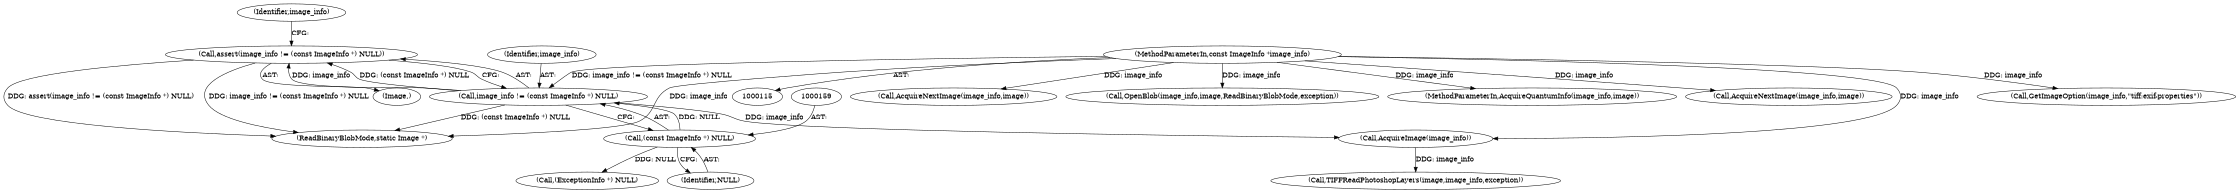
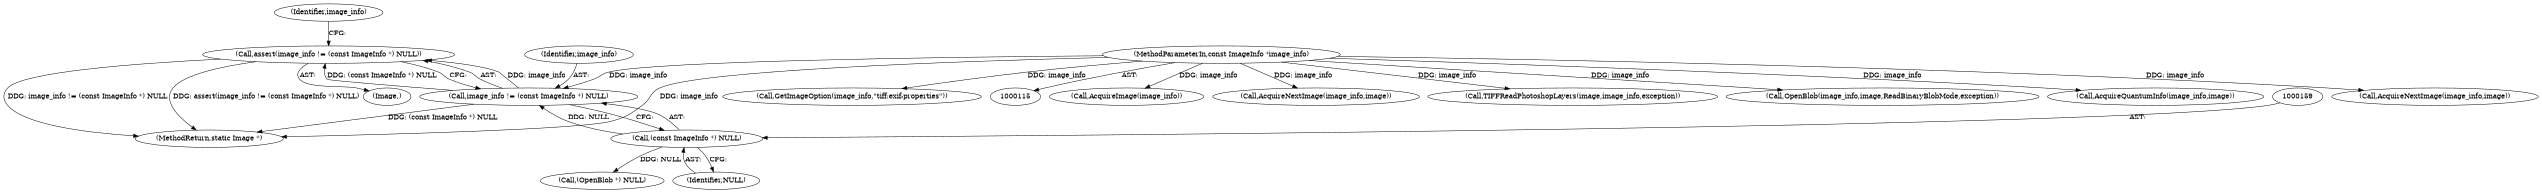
edge "(MethodParameterIn,const ImageInfo *image_info)" -> "(Call,image_info != (const ImageInfo *) NULL)": label "DDG: image_info != (const ImageInfo *) NULL" -> "DDG: image_info"
node "(MethodParameterIn,AcquireQuantumInfo(image_info,image))": label "(MethodParameterIn,AcquireQuantumInfo(image_info,image))" -> "(Call,AcquireQuantumInfo(image_info,image))"
edge "(Call,image_info != (const ImageInfo *) NULL)" -> "(Call,AcquireImage(image_info))": removed, label "DDG: image_info"
node "(ReadBinaryBlobMode,static Image *)": label "(ReadBinaryBlobMode,static Image *)" -> "(MethodReturn,static Image *)"
edge "(Call,AcquireImage(image_info))" -> "(Call,TIFFReadPhotoshopLayers(image,image_info,exception))": now "(MethodParameterIn,const ImageInfo *image_info)" -> "(Call,TIFFReadPhotoshopLayers(image,image_info,exception))"
node "(Call,(ExceptionInfo *) NULL)": label "(Call,(ExceptionInfo *) NULL)" -> "(Call,(OpenBlob *) NULL)"
